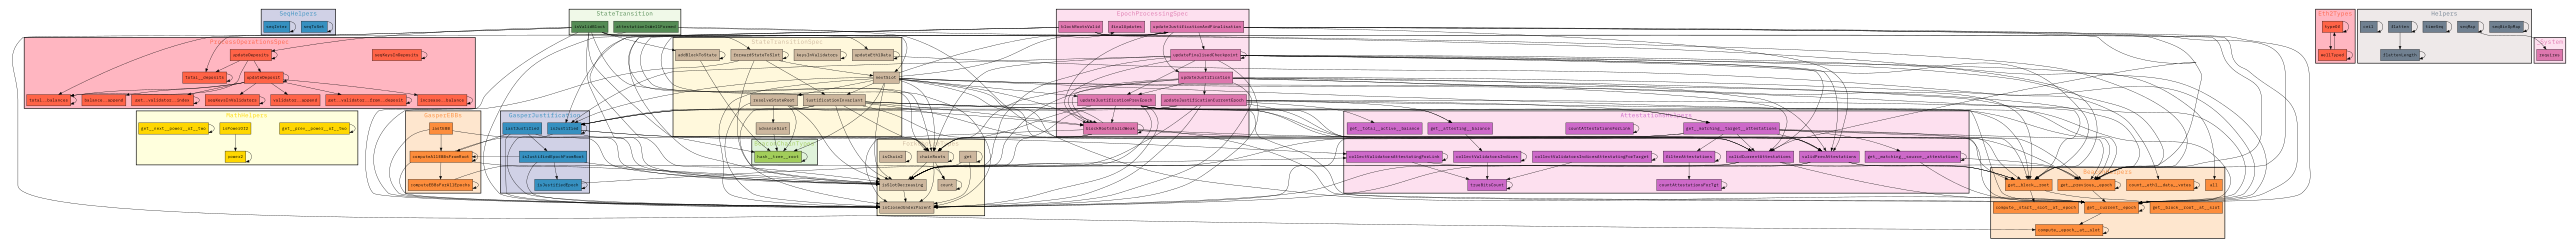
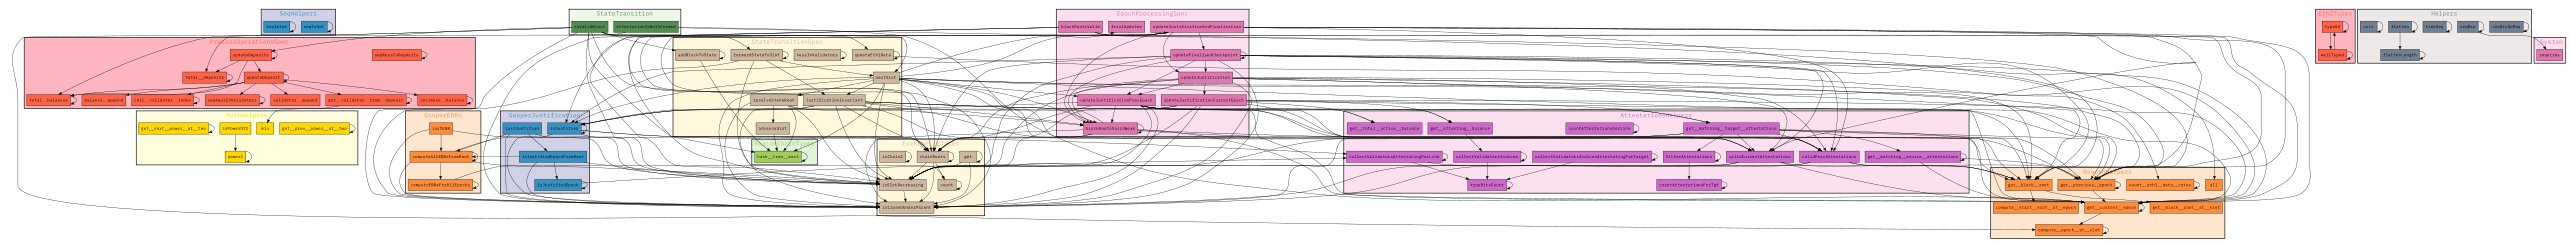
node "get__validator__index": label "get__validator__index" -> "ceil__validator__index"
edge "updateJustificationPrevEpoch" -> "get__total__active__balance": added
node "min": added
